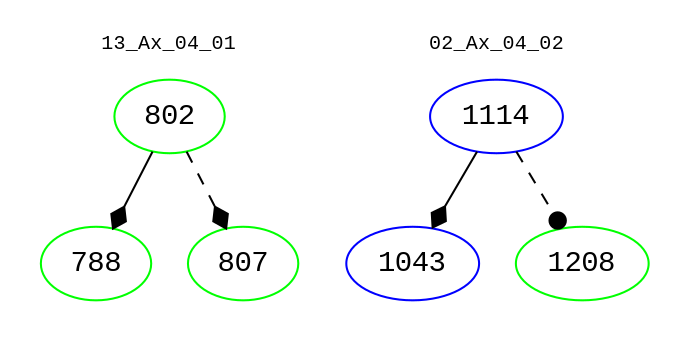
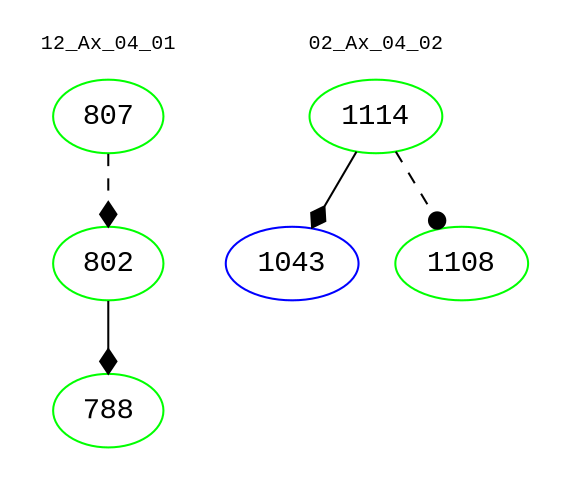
cluster "13_Ax_04_01": label "13_Ax_04_01" -> "12_Ax_04_01"
node "1114": color blue -> green
edge "802" -> "807": reversed
node "1208": label "1208" -> "1108"
